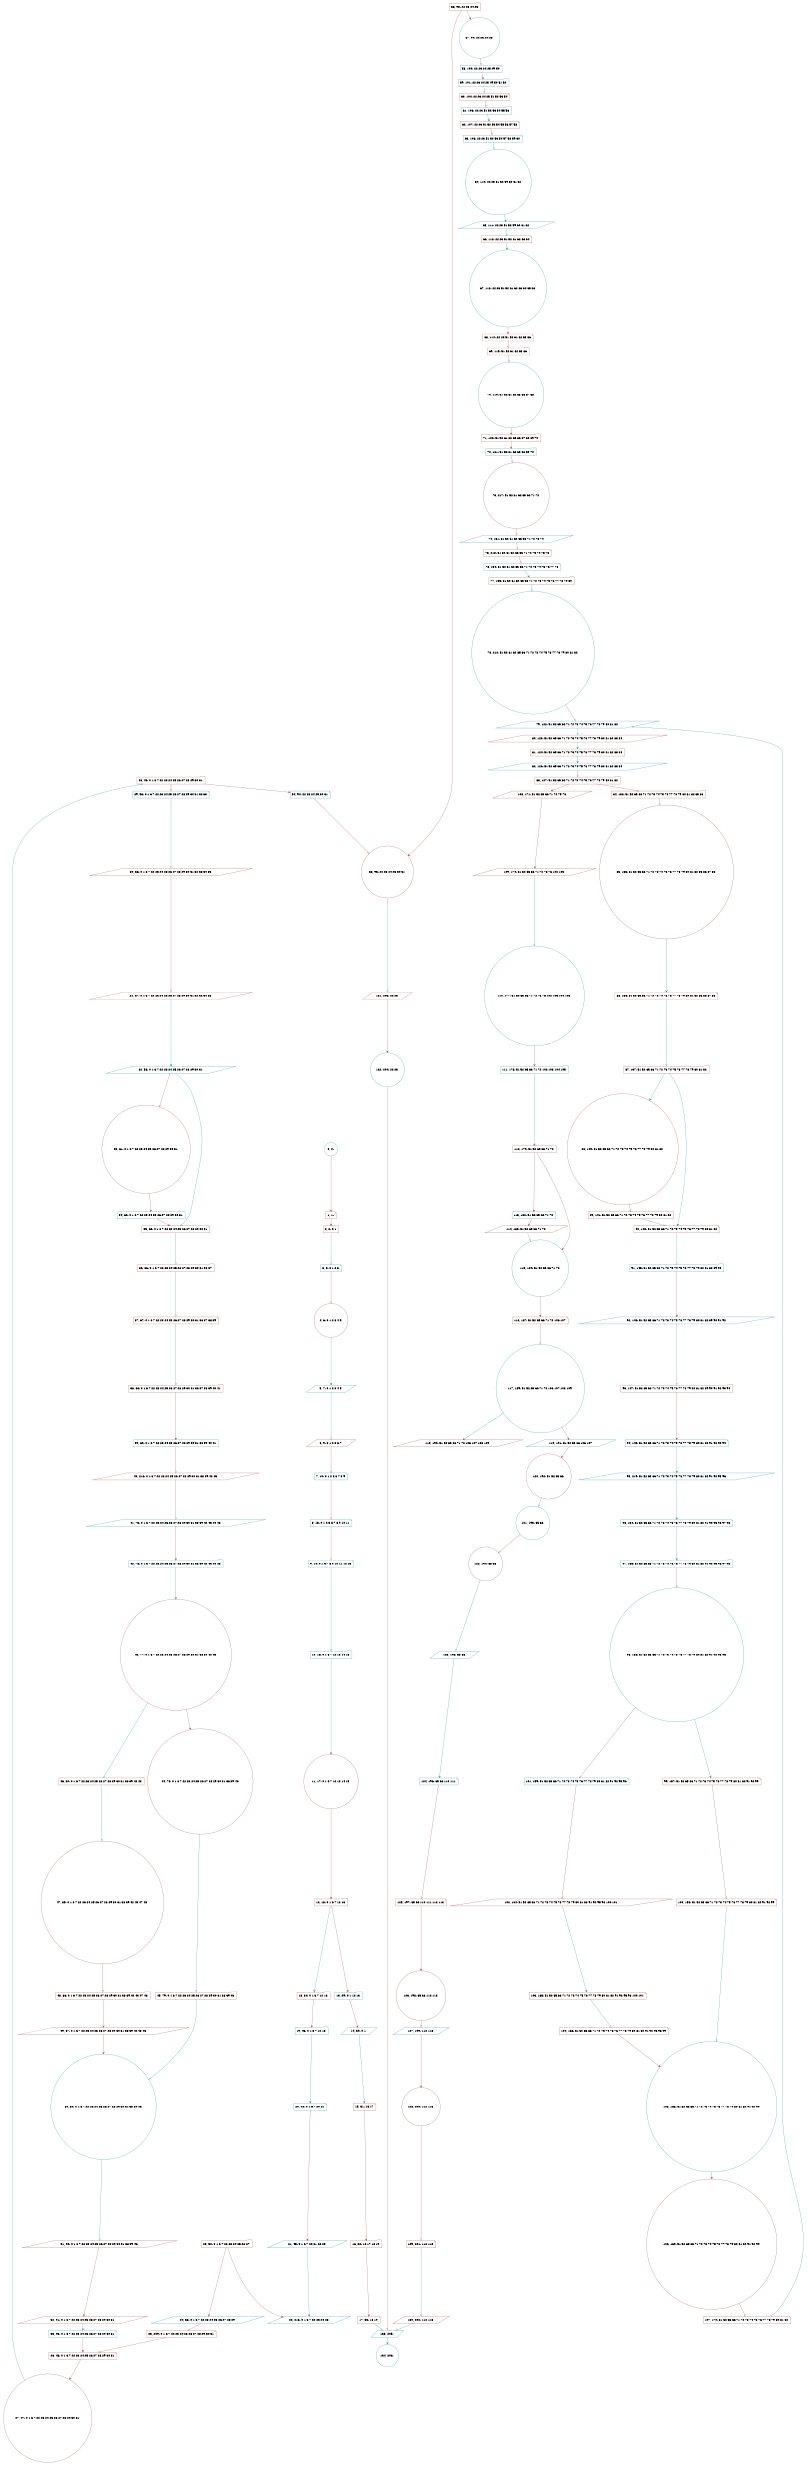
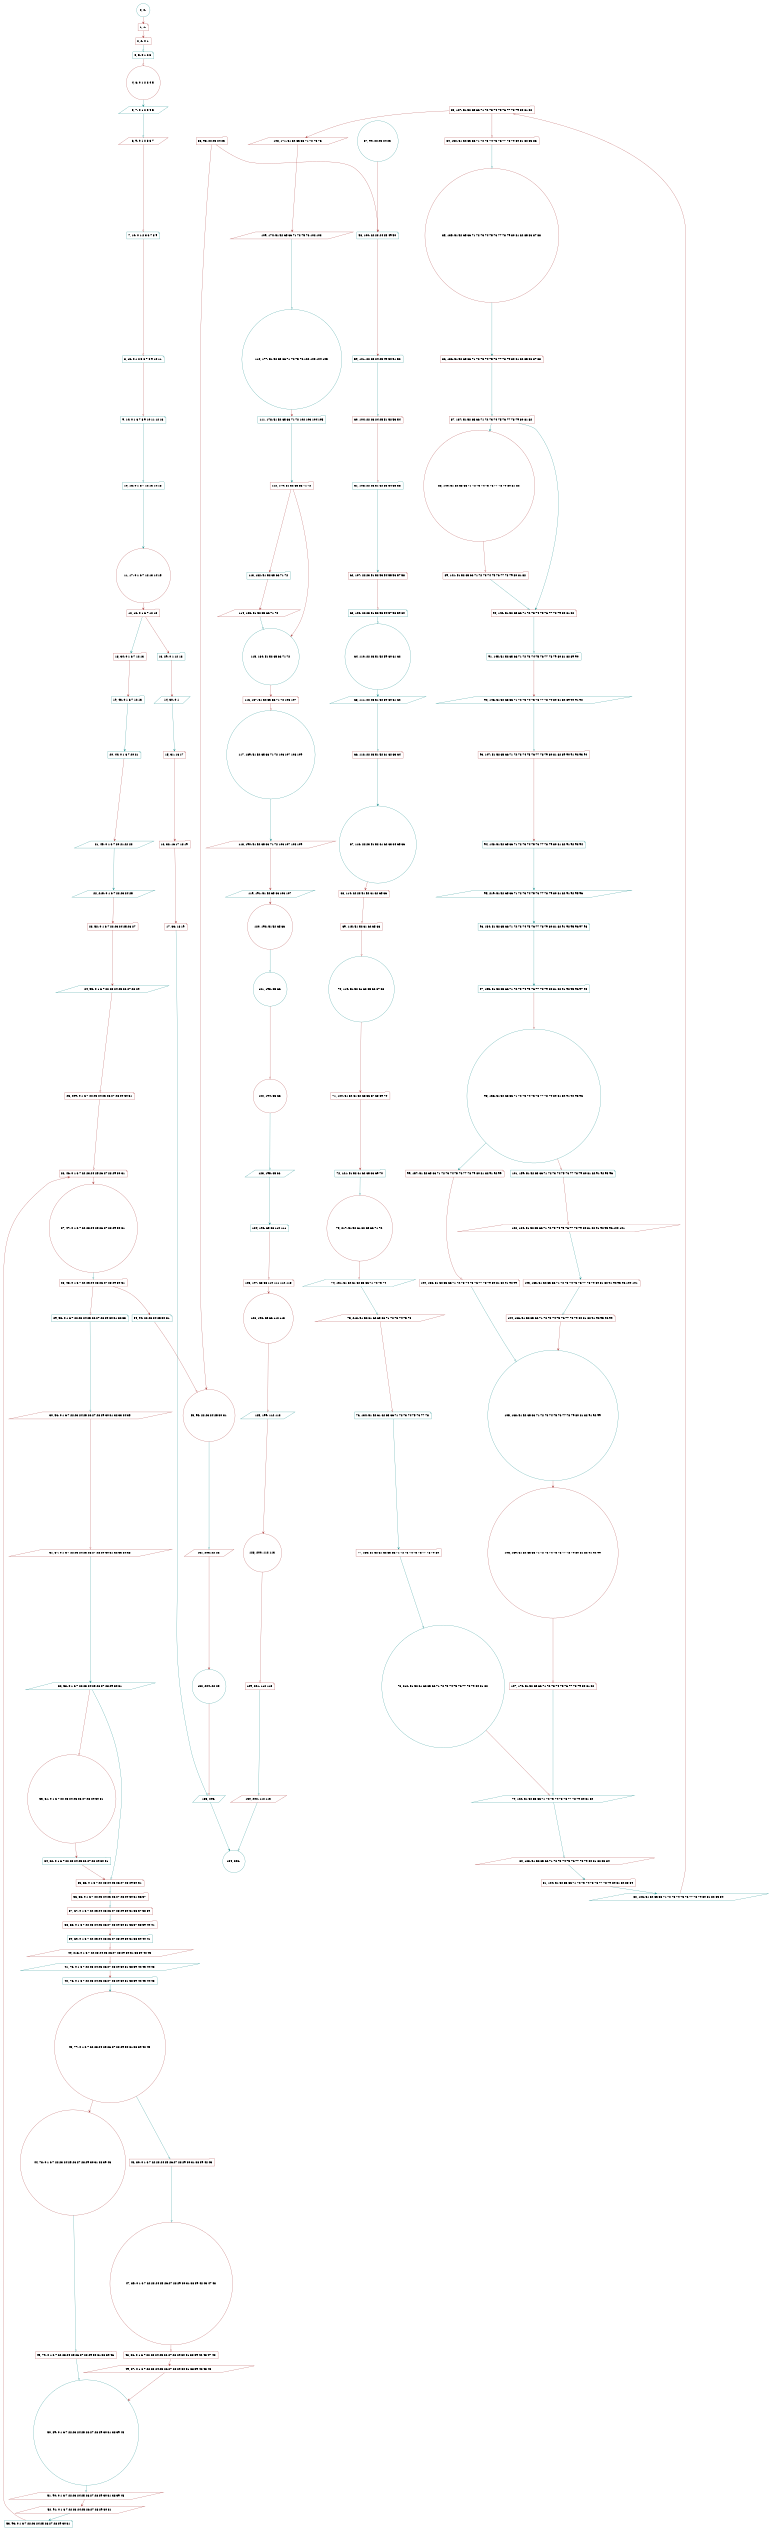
edge "56, 98: 22 23 24 25" -> "57, 99: 22 23 24 25": now "56, 98: 22 23 24 25" -> "58, 100: 22 23 24 25 49 50"
node "75, 218: 51 52 61 62 65 66 71 72 73 74 75 76": shape note -> parallelogram
edge "117, 189: 51 52 65 66 71 72 106 107 108 109" -> "119, 191: 51 52 65 66 106 107": now "118, 190: 51 52 65 66 71 72 106 107 108 109" -> "119, 191: 51 52 65 66 106 107"
node "127, 199: 112 113": label "127, 199: 112 113" -> "125, 199: 112 113"
edge "23, 52: 0 1 6 7 22 23 24 25 26 27" -> "22, 215: 0 1 6 7 22 23 24 25": reversed
edge "130, 202: 112 113" -> "133, 205:": now "130, 202: 112 113" -> "134, 206:"
